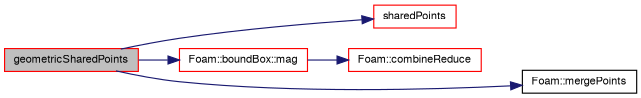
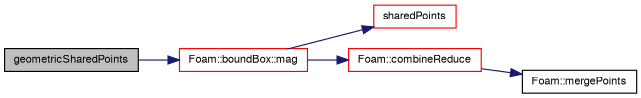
edge "geometricSharedPoints" -> "sharedPoints": now "Foam::boundBox::mag" -> "sharedPoints"
node "geometricSharedPoints": color red -> black
edge "geometricSharedPoints" -> "Foam::mergePoints": now "Foam::combineReduce" -> "Foam::mergePoints"
